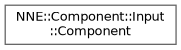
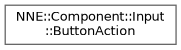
node "NNE::Component::Input ::Component": label "NNE::Component::Input ::Component" -> "NNE::Component::Input ::ButtonAction"
